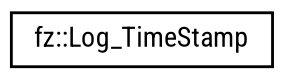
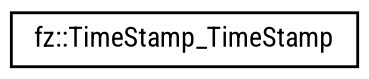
node "fz::Log_TimeStamp": label "fz::Log_TimeStamp" -> "fz::TimeStamp_TimeStamp"
